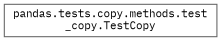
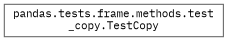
node "pandas.tests.copy.methods.test _copy.TestCopy": label "pandas.tests.copy.methods.test _copy.TestCopy" -> "pandas.tests.frame.methods.test _copy.TestCopy"
